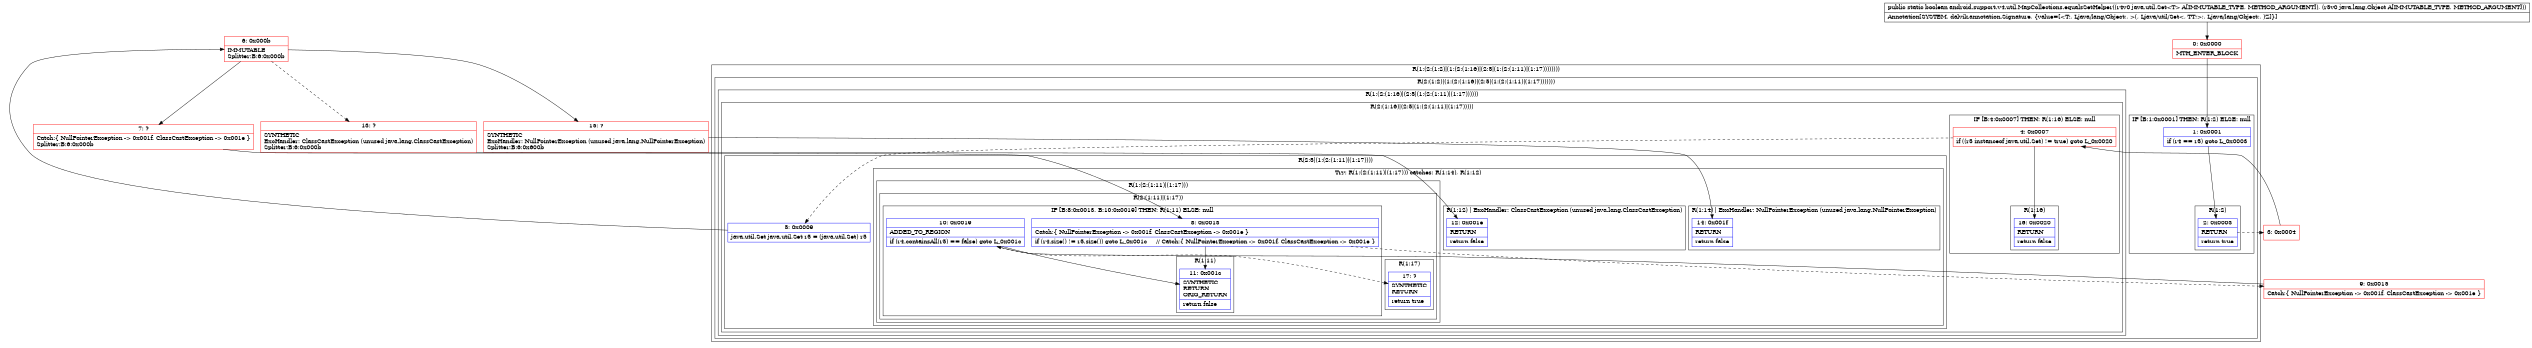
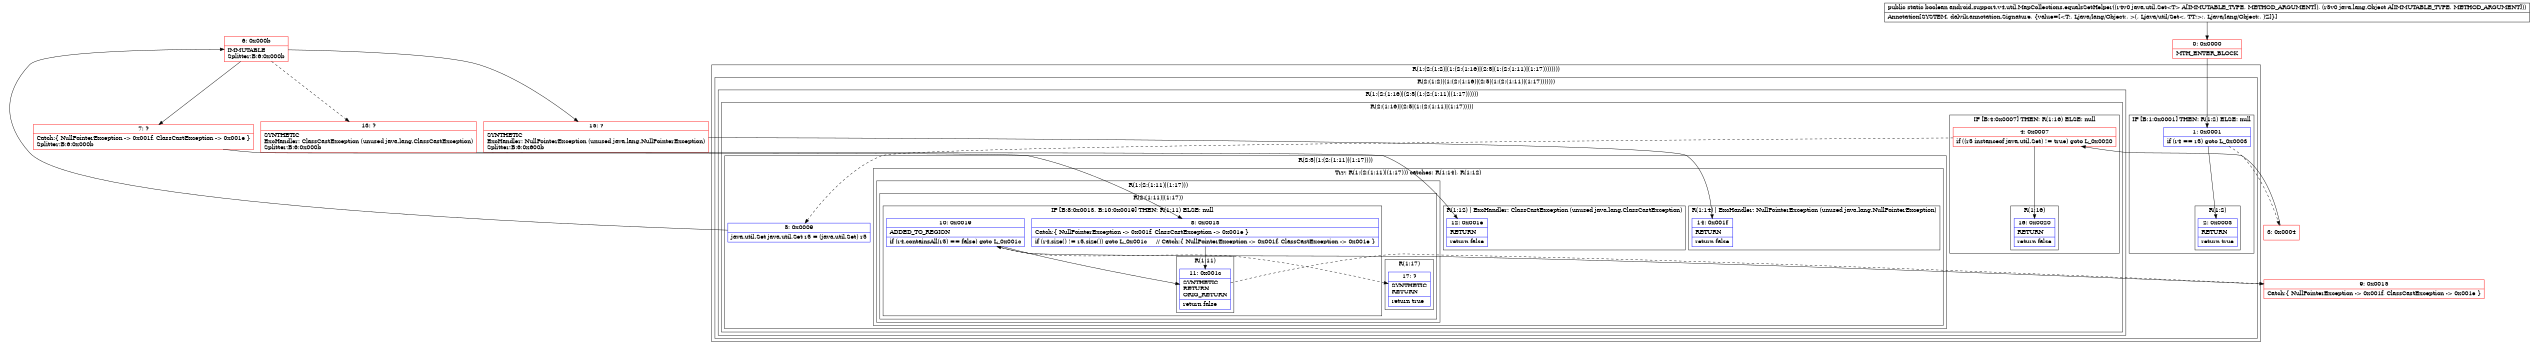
edge "2: 0x0003" -> "3: 0x0004": now "1: 0x0001" -> "3: 0x0004"
edge "8: 0x0013" -> "9: 0x0015": now "11: 0x001c" -> "9: 0x0015"
